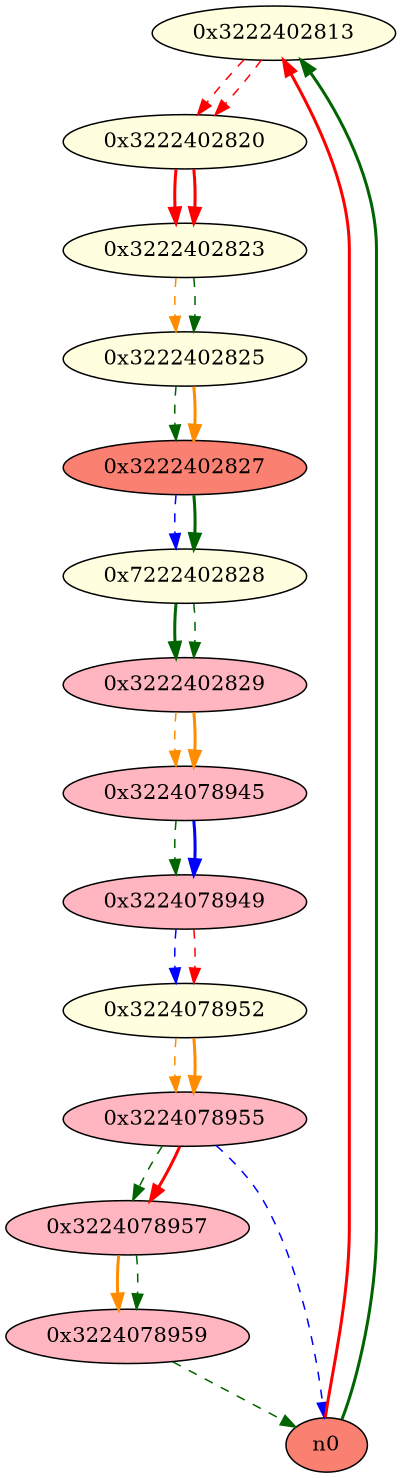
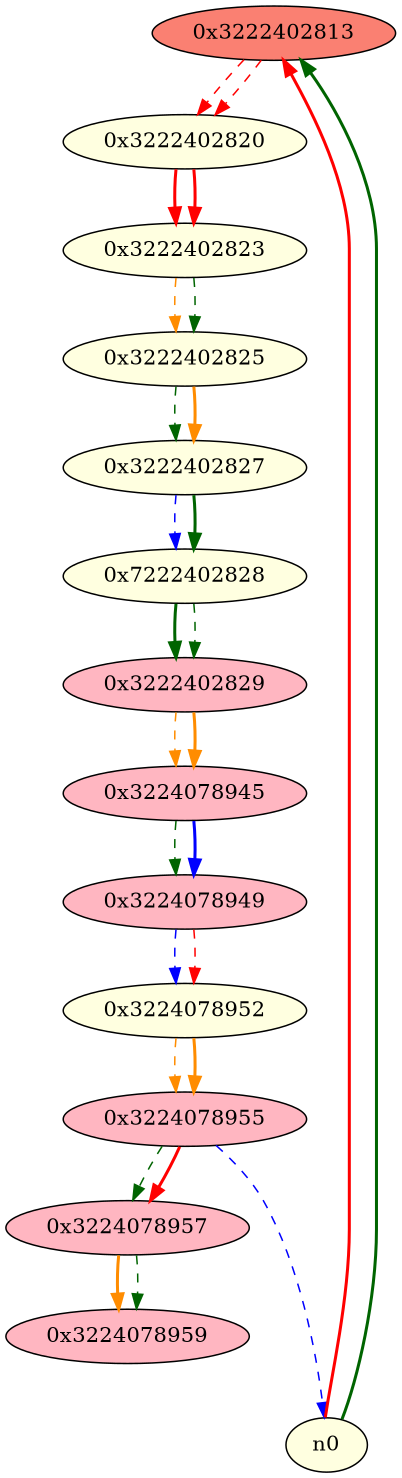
node "0x3222402813": fillcolor lightyellow -> salmon
node "0x3222402827": fillcolor salmon -> lightyellow
edge "0x3224078959" -> "n0": removed
node "n0": fillcolor salmon -> lightyellow
